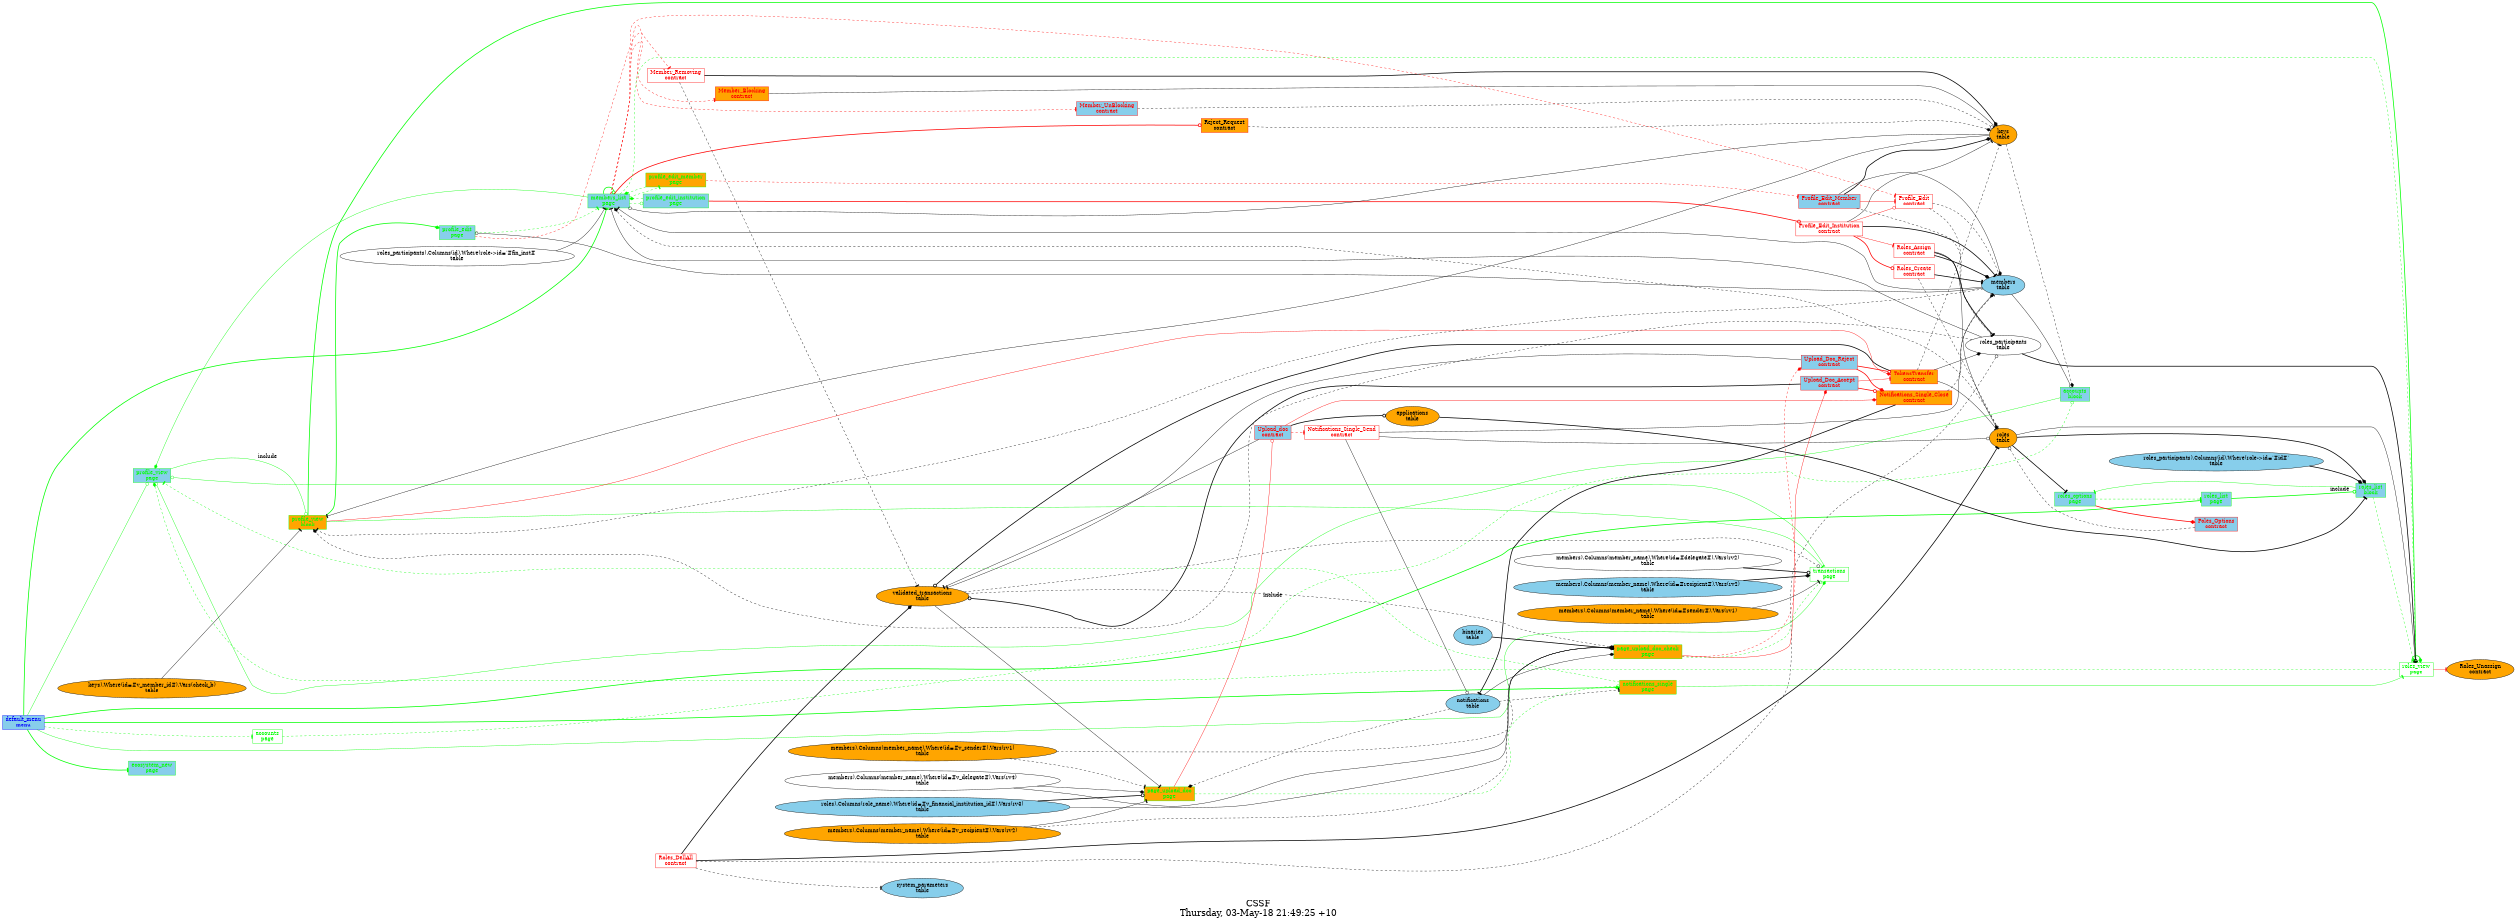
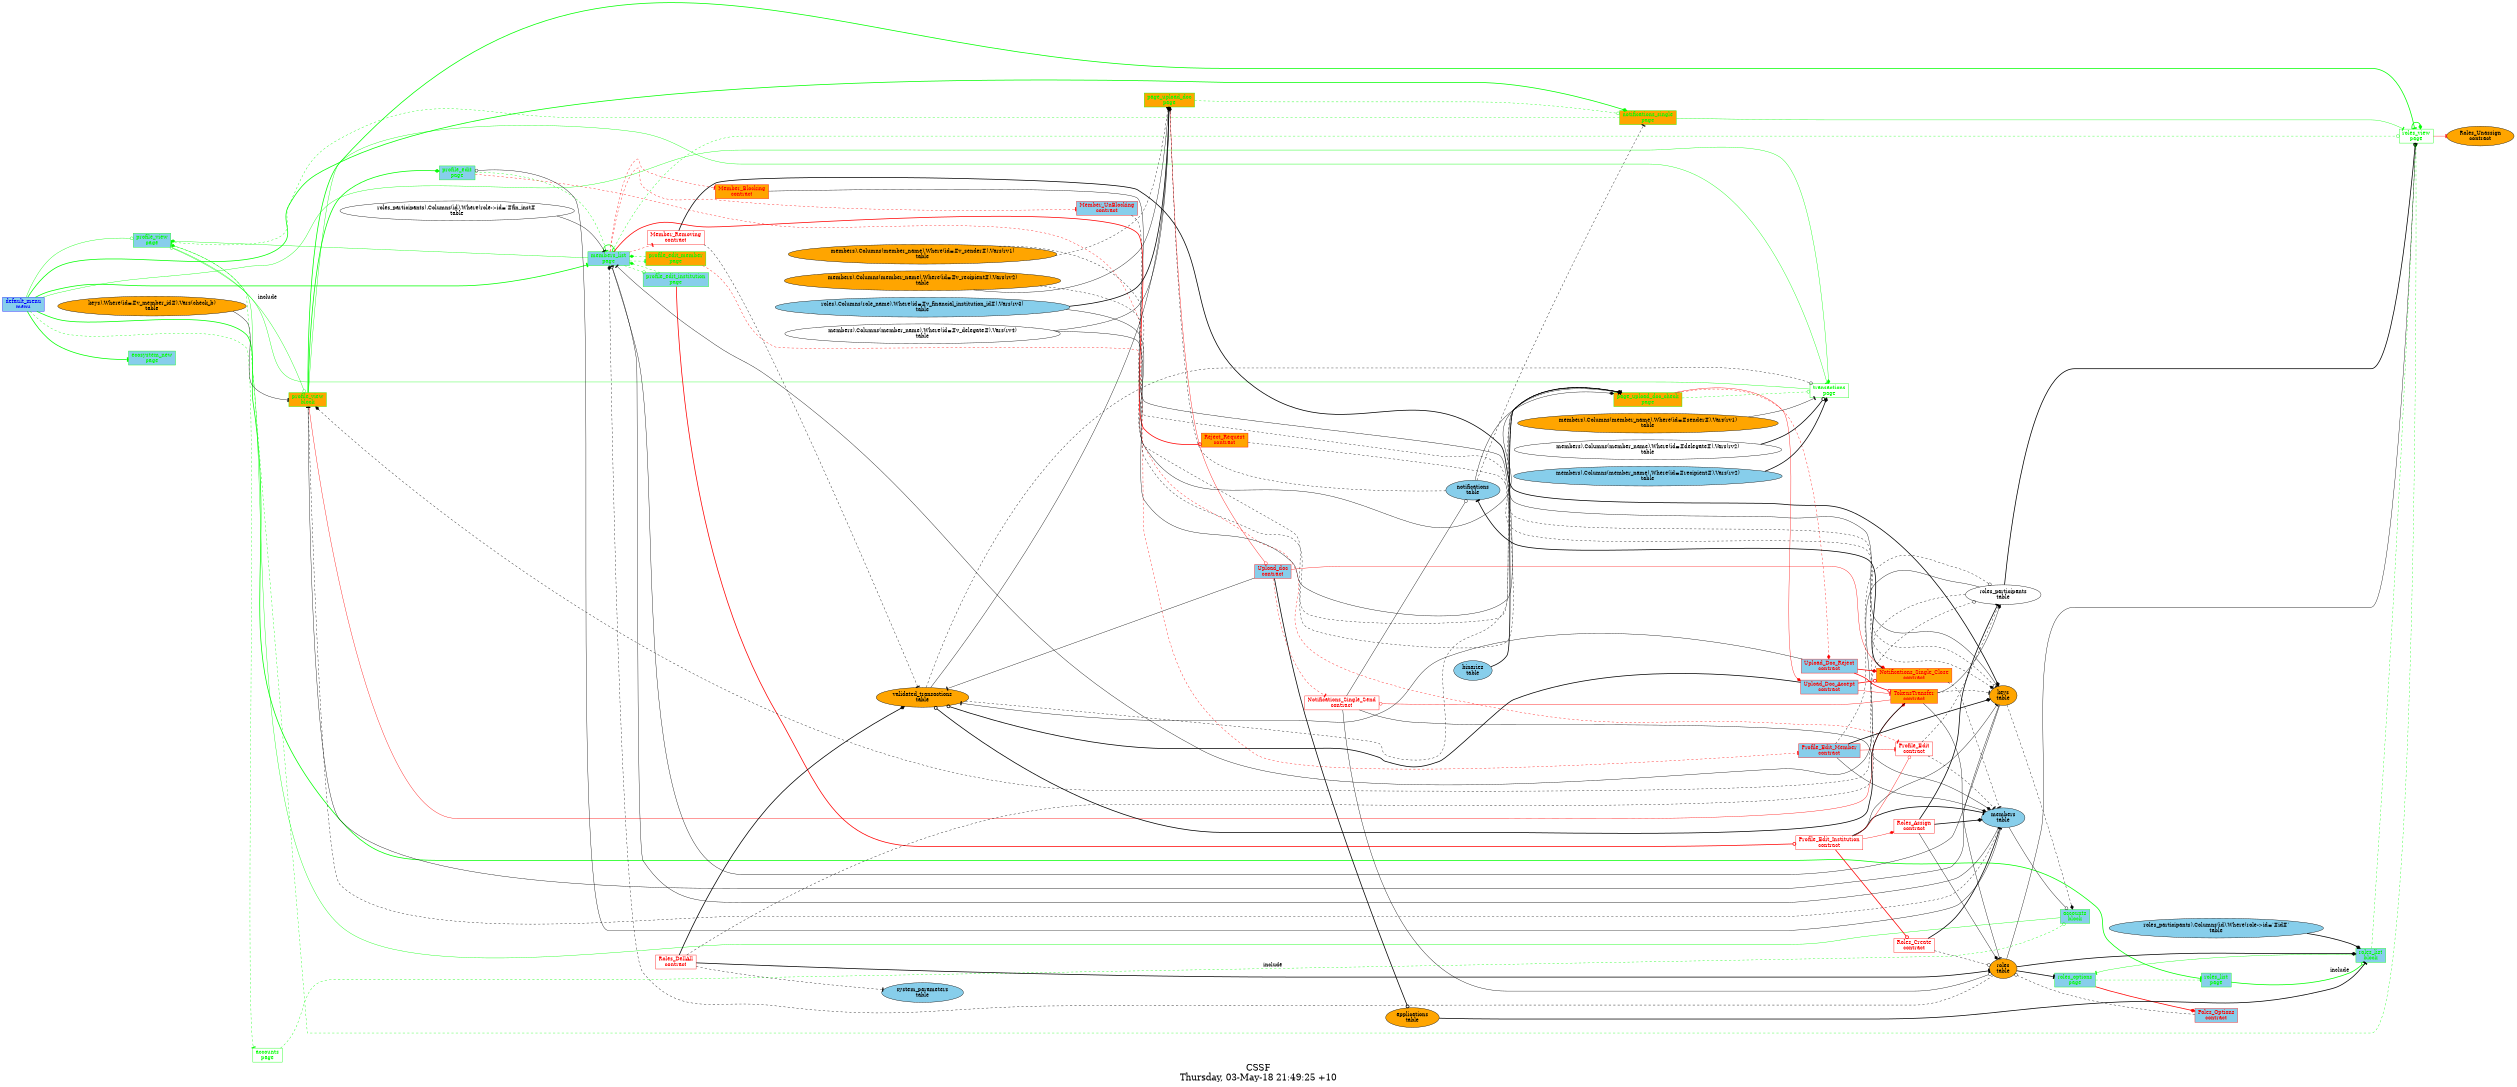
node "Reject_Request contract": fontcolor black -> red
edge "Profile_Edit_Institution contract" -> "Roles_Assign contract": arrowhead tee -> diamond
edge "TokensTransfer contract" -> "Notifications_Single_Send contract": added
